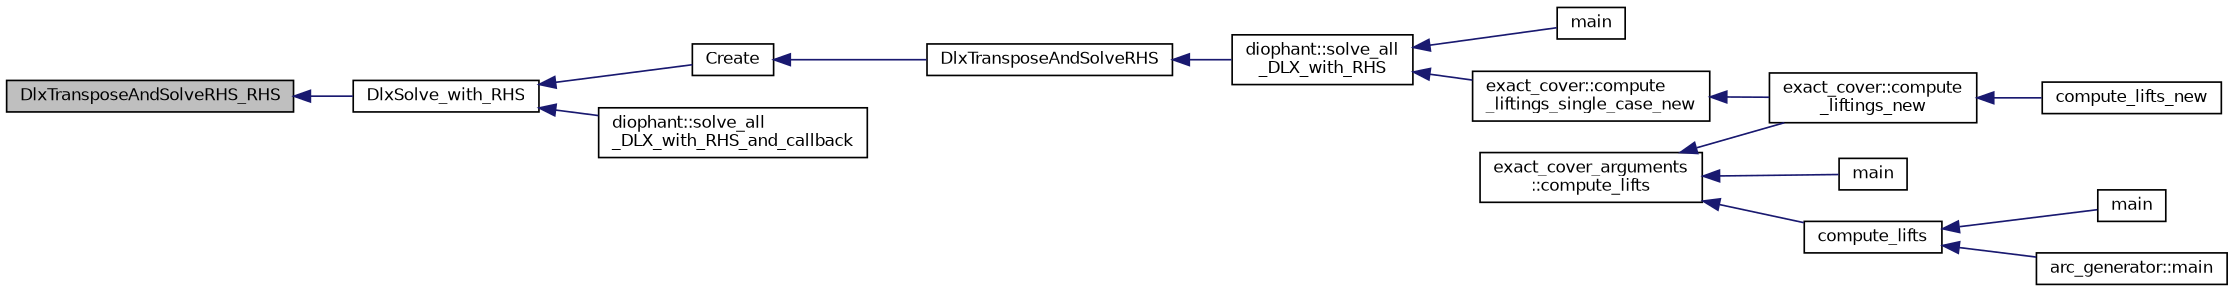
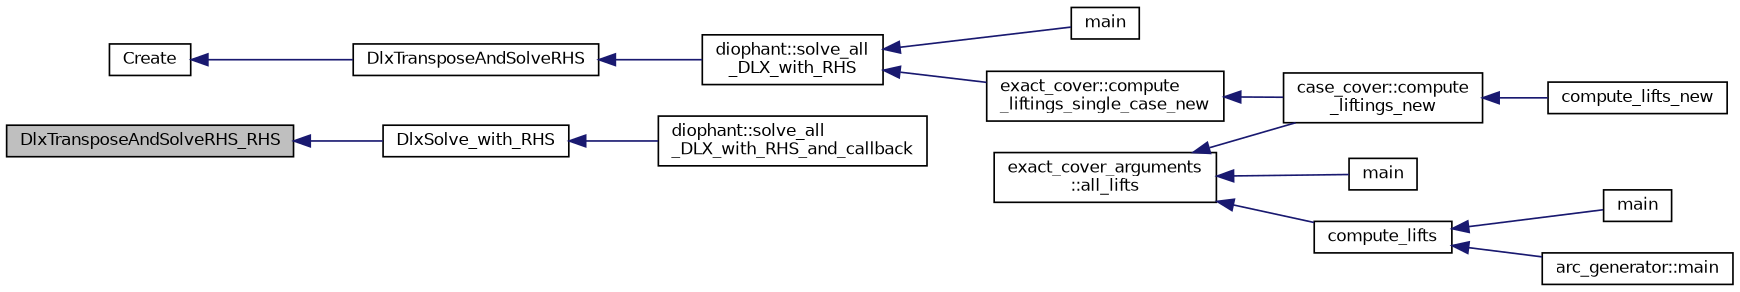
edge "Create" -> "DlxSolve_with_RHS": removed
node "exact_cover::compute _liftings_new": label "exact_cover::compute _liftings_new" -> "case_cover::compute _liftings_new"
node "exact_cover_arguments ::compute_lifts": label "exact_cover_arguments ::compute_lifts" -> "exact_cover_arguments ::all_lifts"
